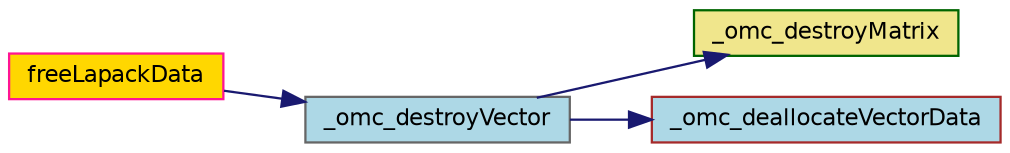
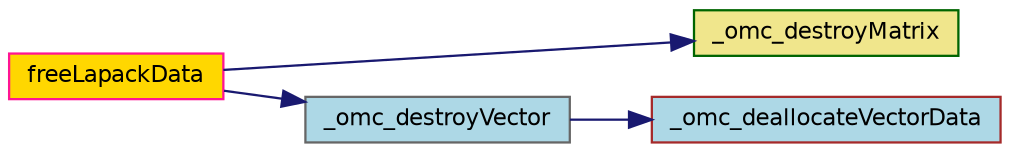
edge "_omc_destroyVector" -> "_omc_destroyMatrix": now "freeLapackData" -> "_omc_destroyMatrix"
